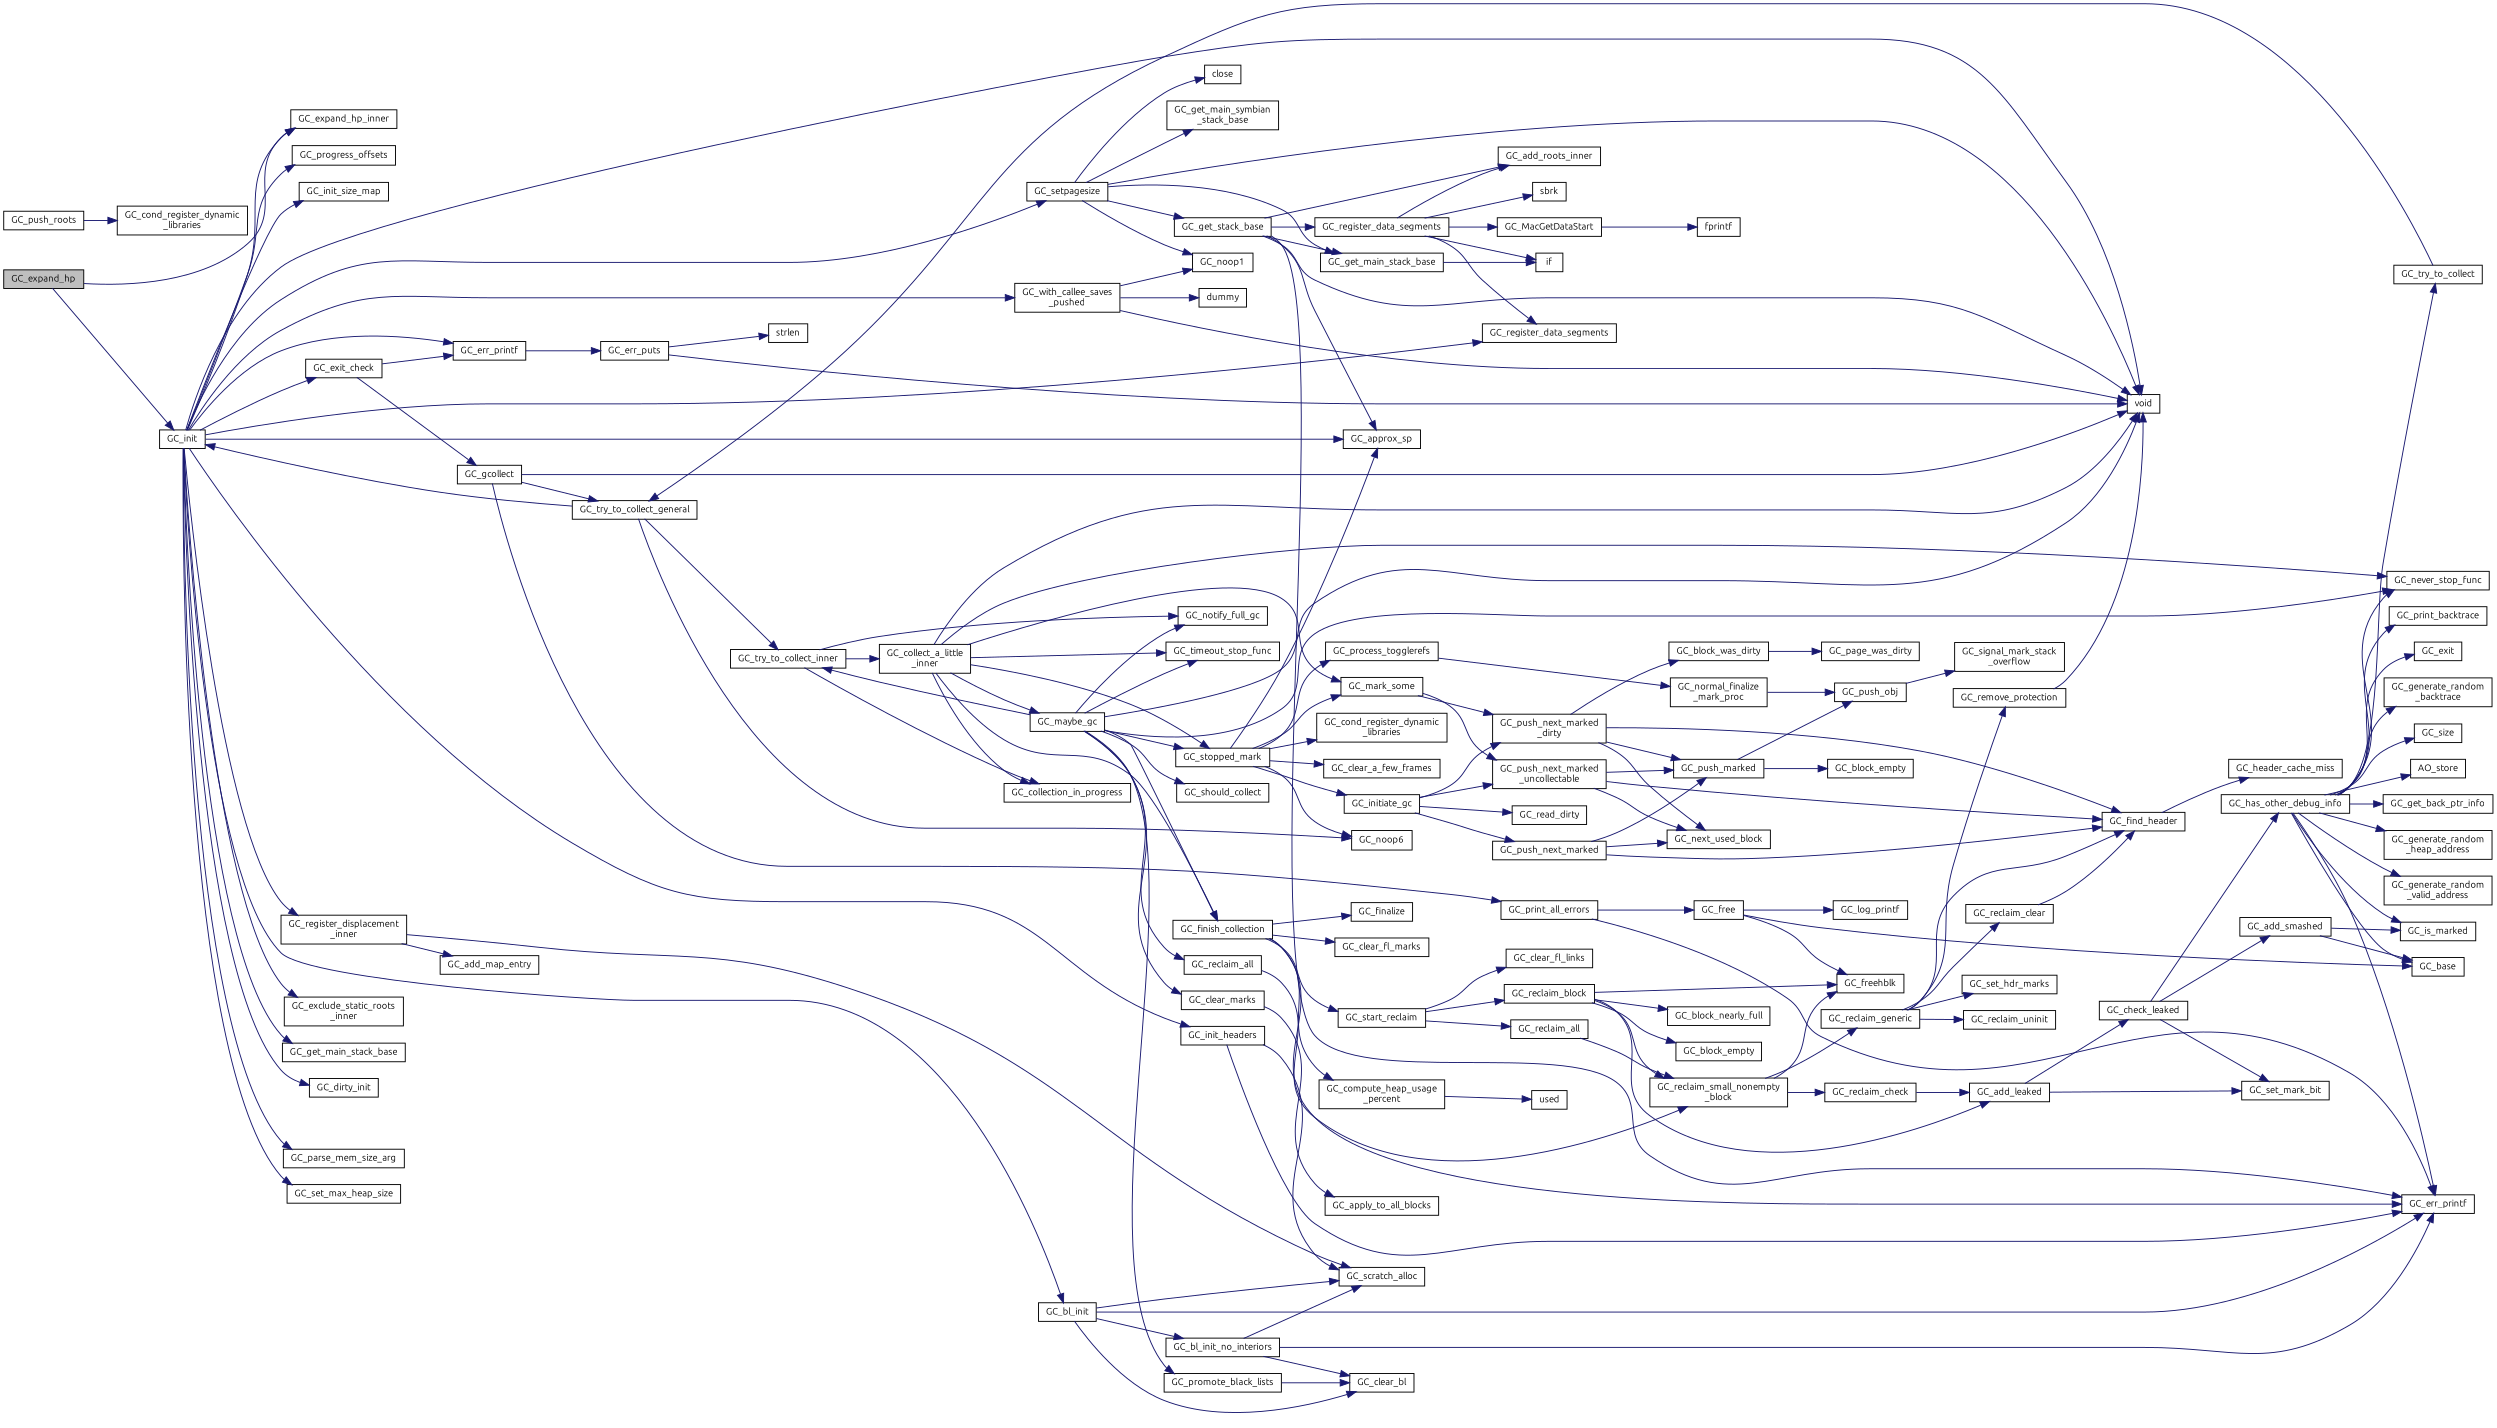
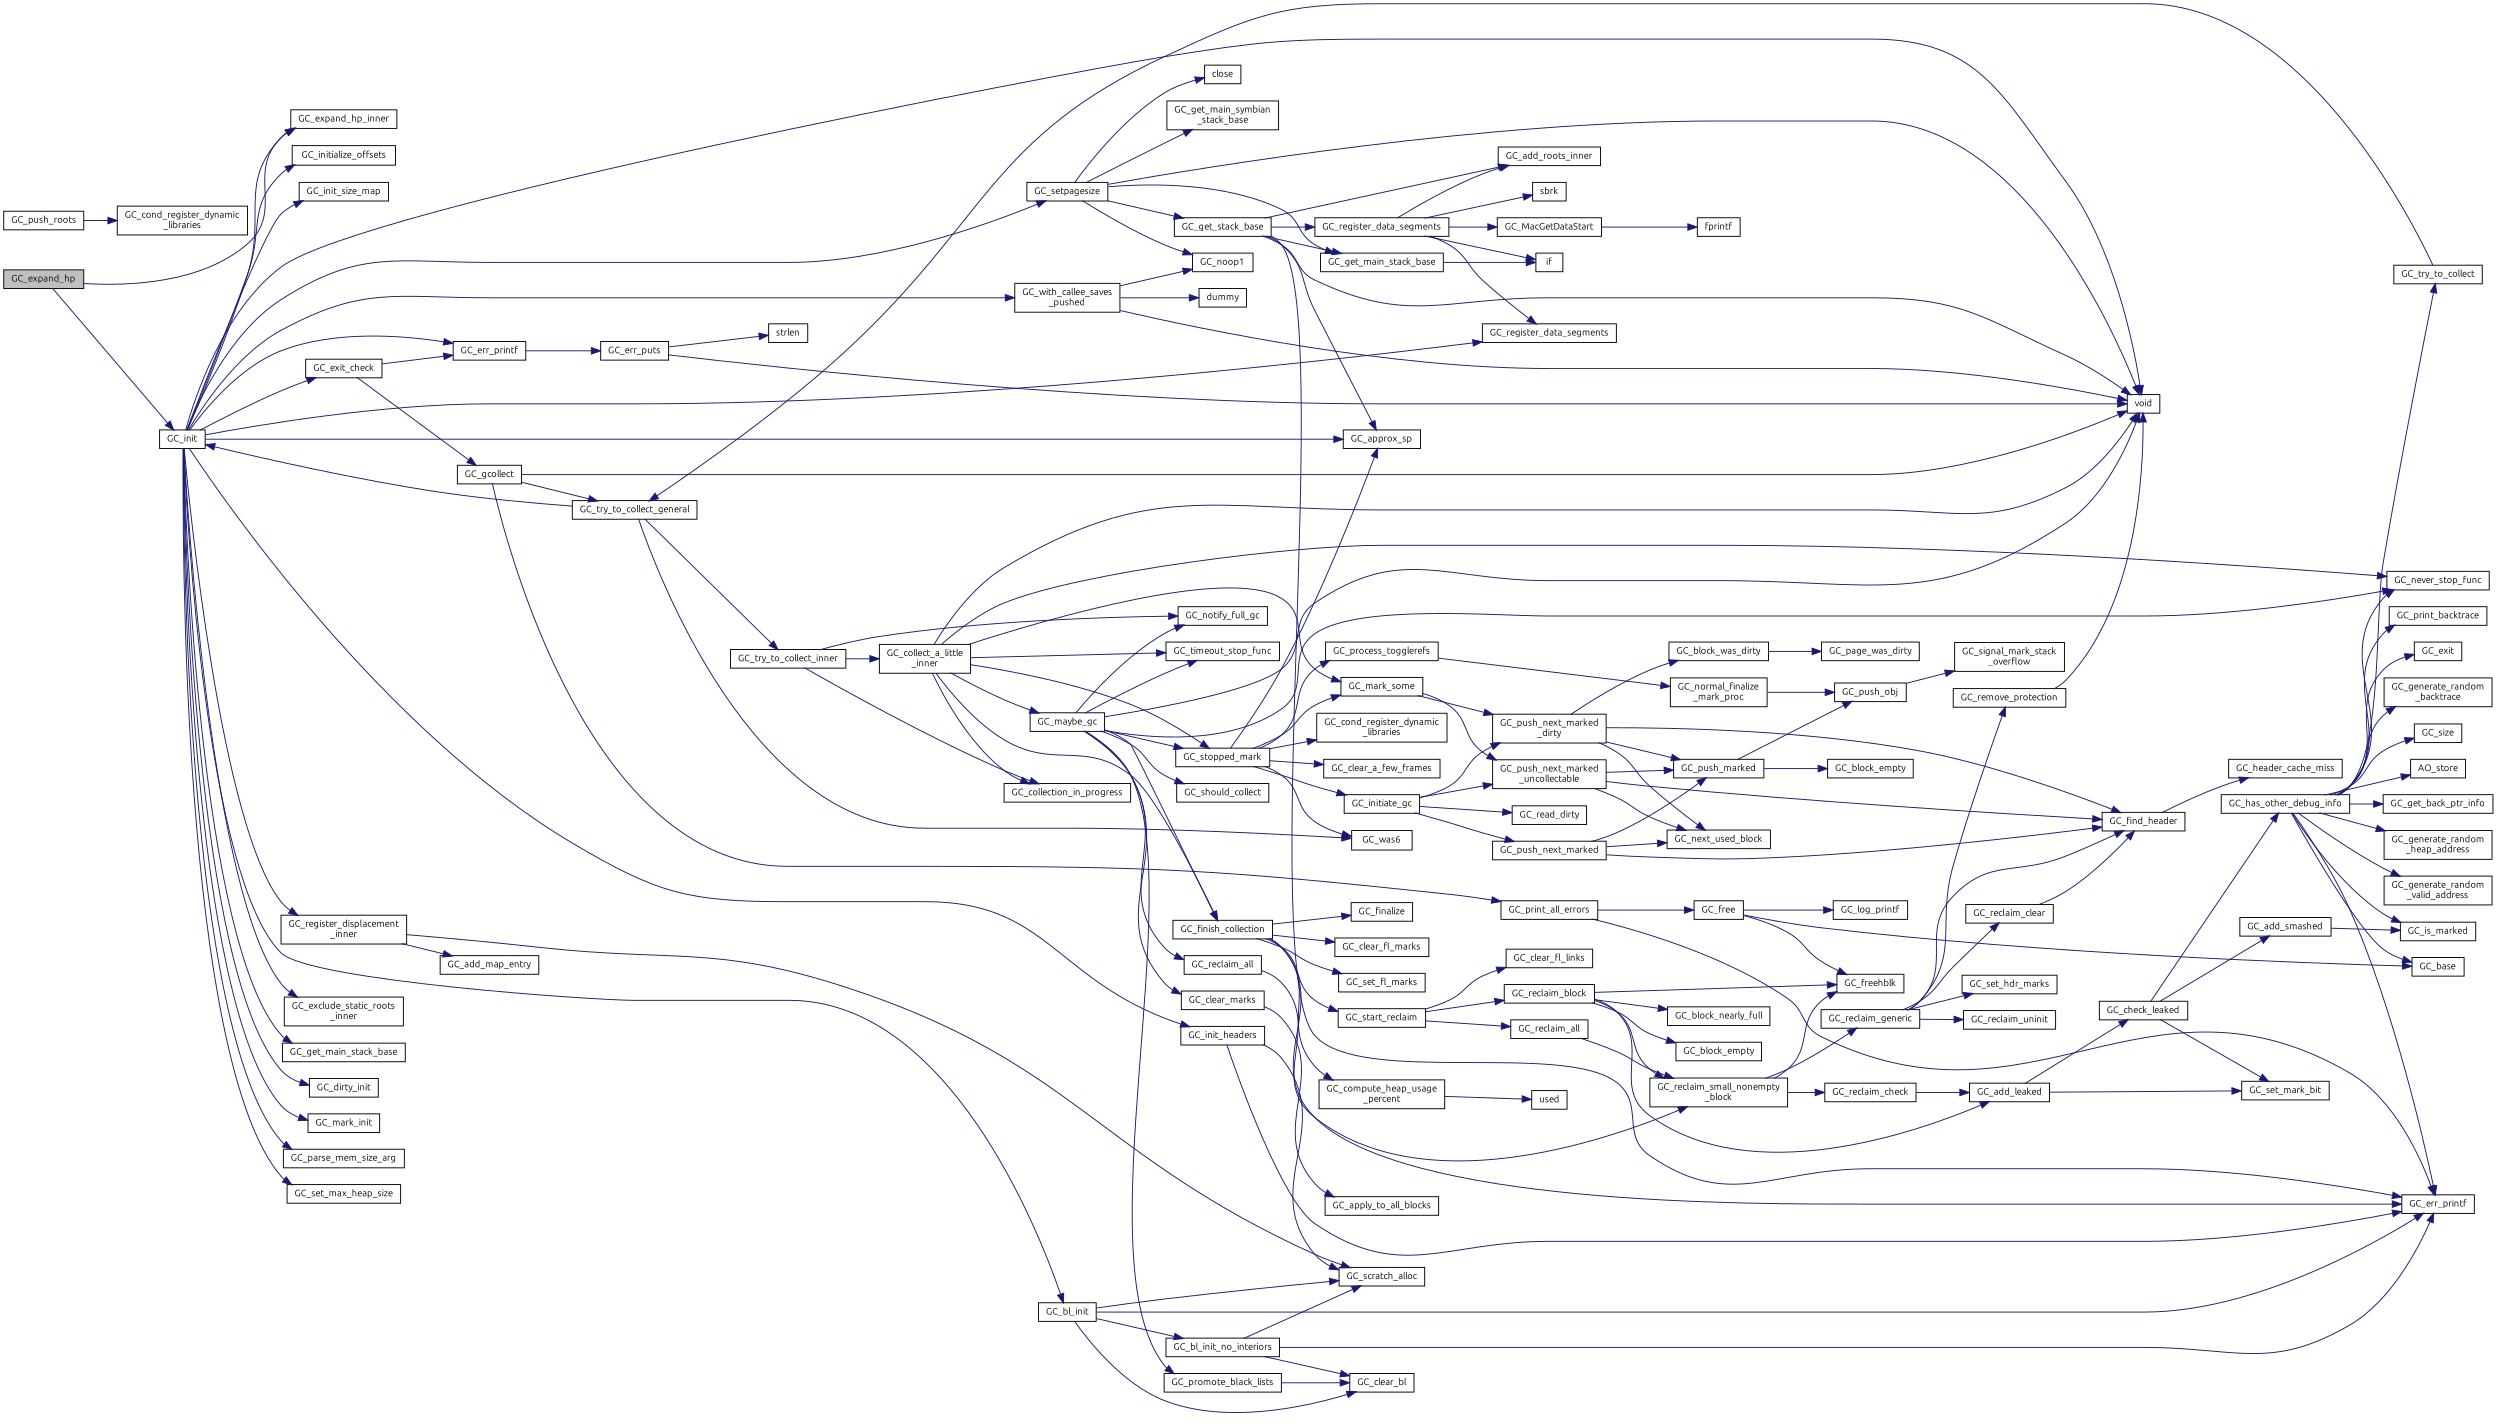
node "GC_progress_offsets": label "GC_progress_offsets" -> "GC_initialize_offsets"
edge "GC_maybe_gc" -> "GC_try_to_collect_inner": removed
node "GC_noop6": label "GC_noop6" -> "GC_was6"
edge "GC_add_smashed" -> "GC_base": removed
node "GC_set_fl_marks": added
node "GC_mark_init": added
